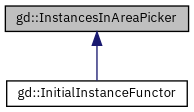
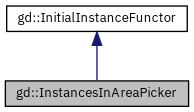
edge "gd::InitialInstanceFunctor" -> "gd::InstancesInAreaPicker": reversed
